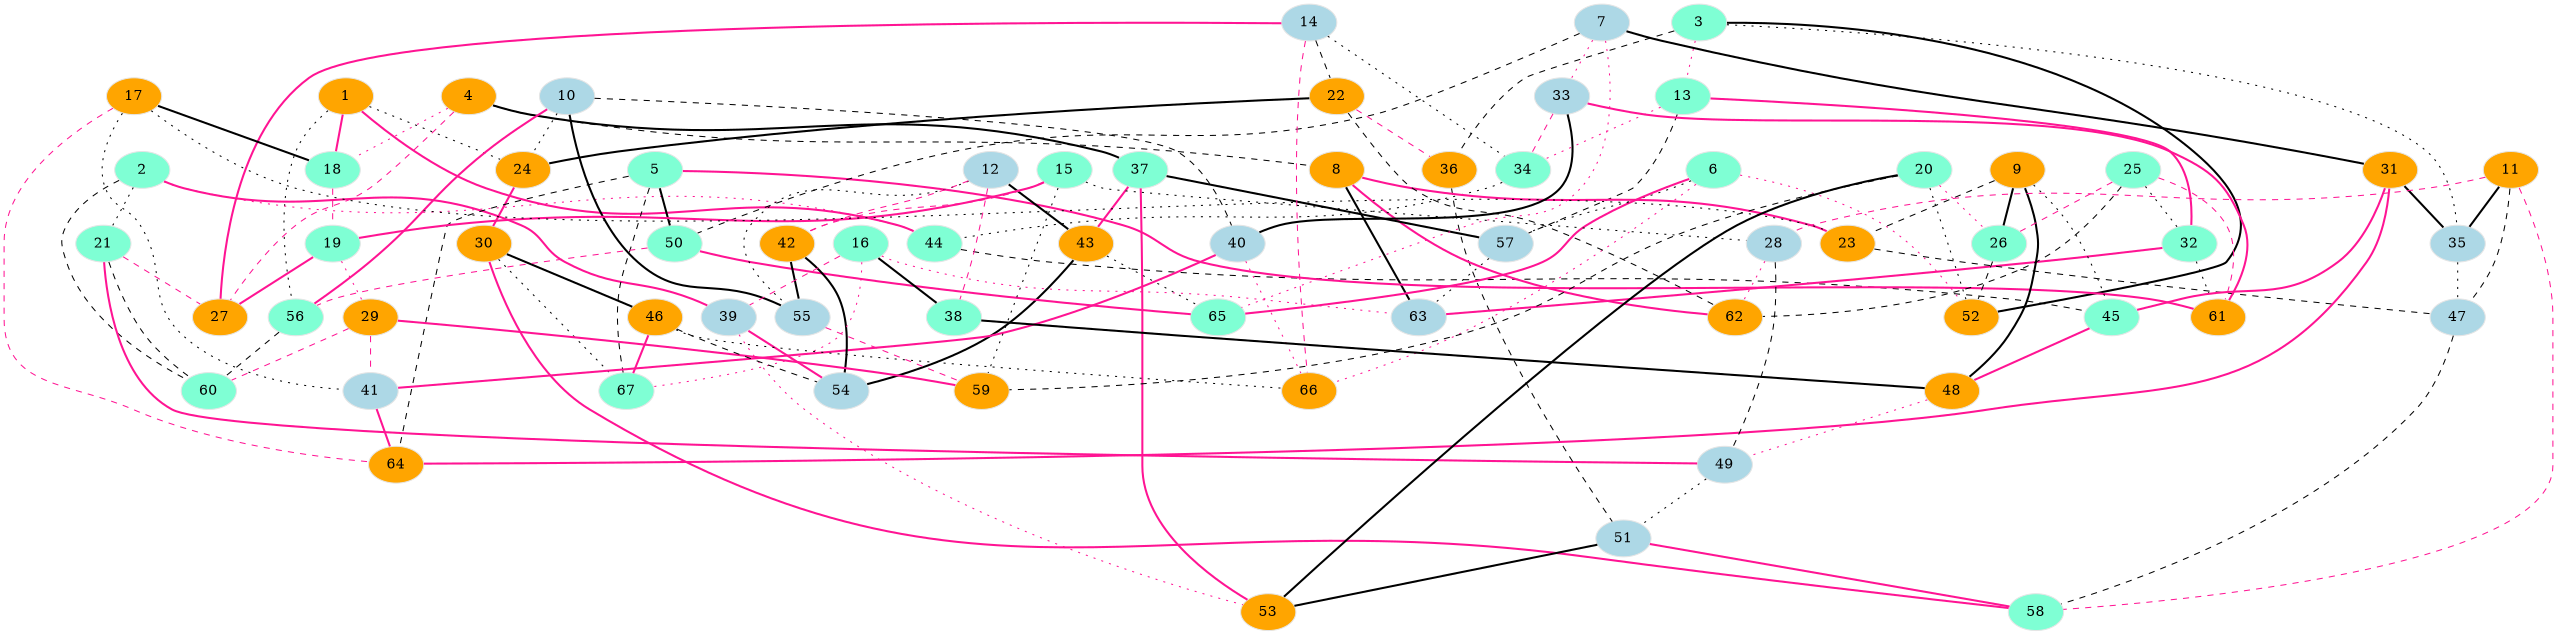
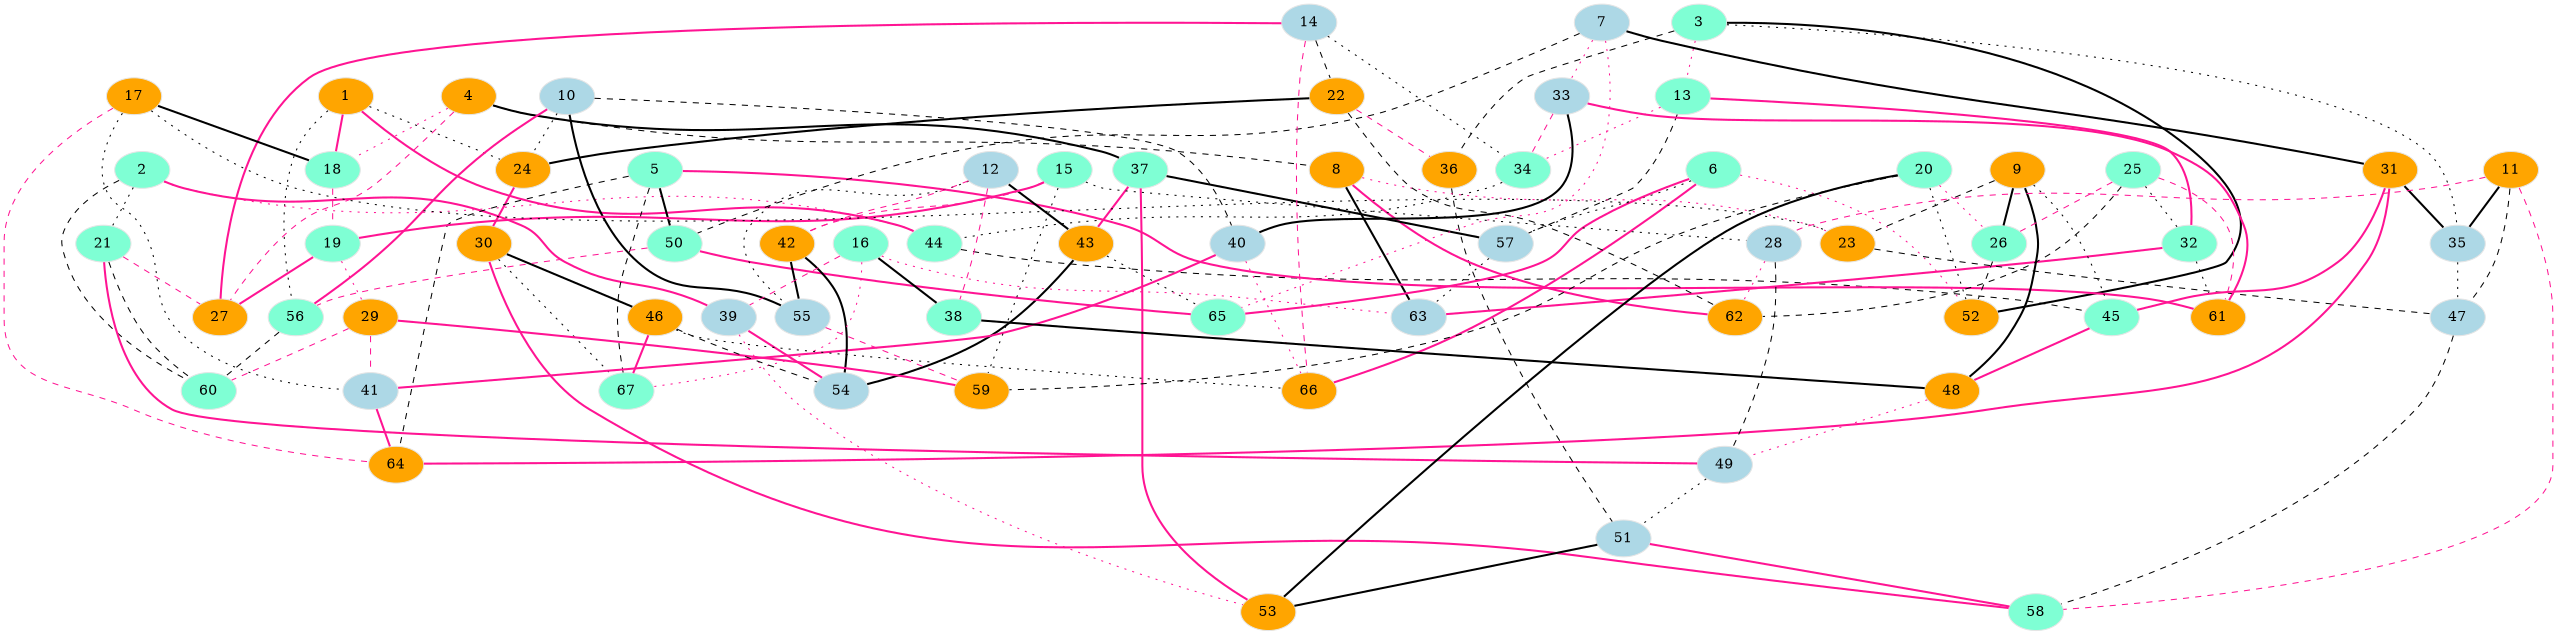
edge "8" -- "23": style bold -> dotted
edge "6" -- "66": style dotted -> bold
